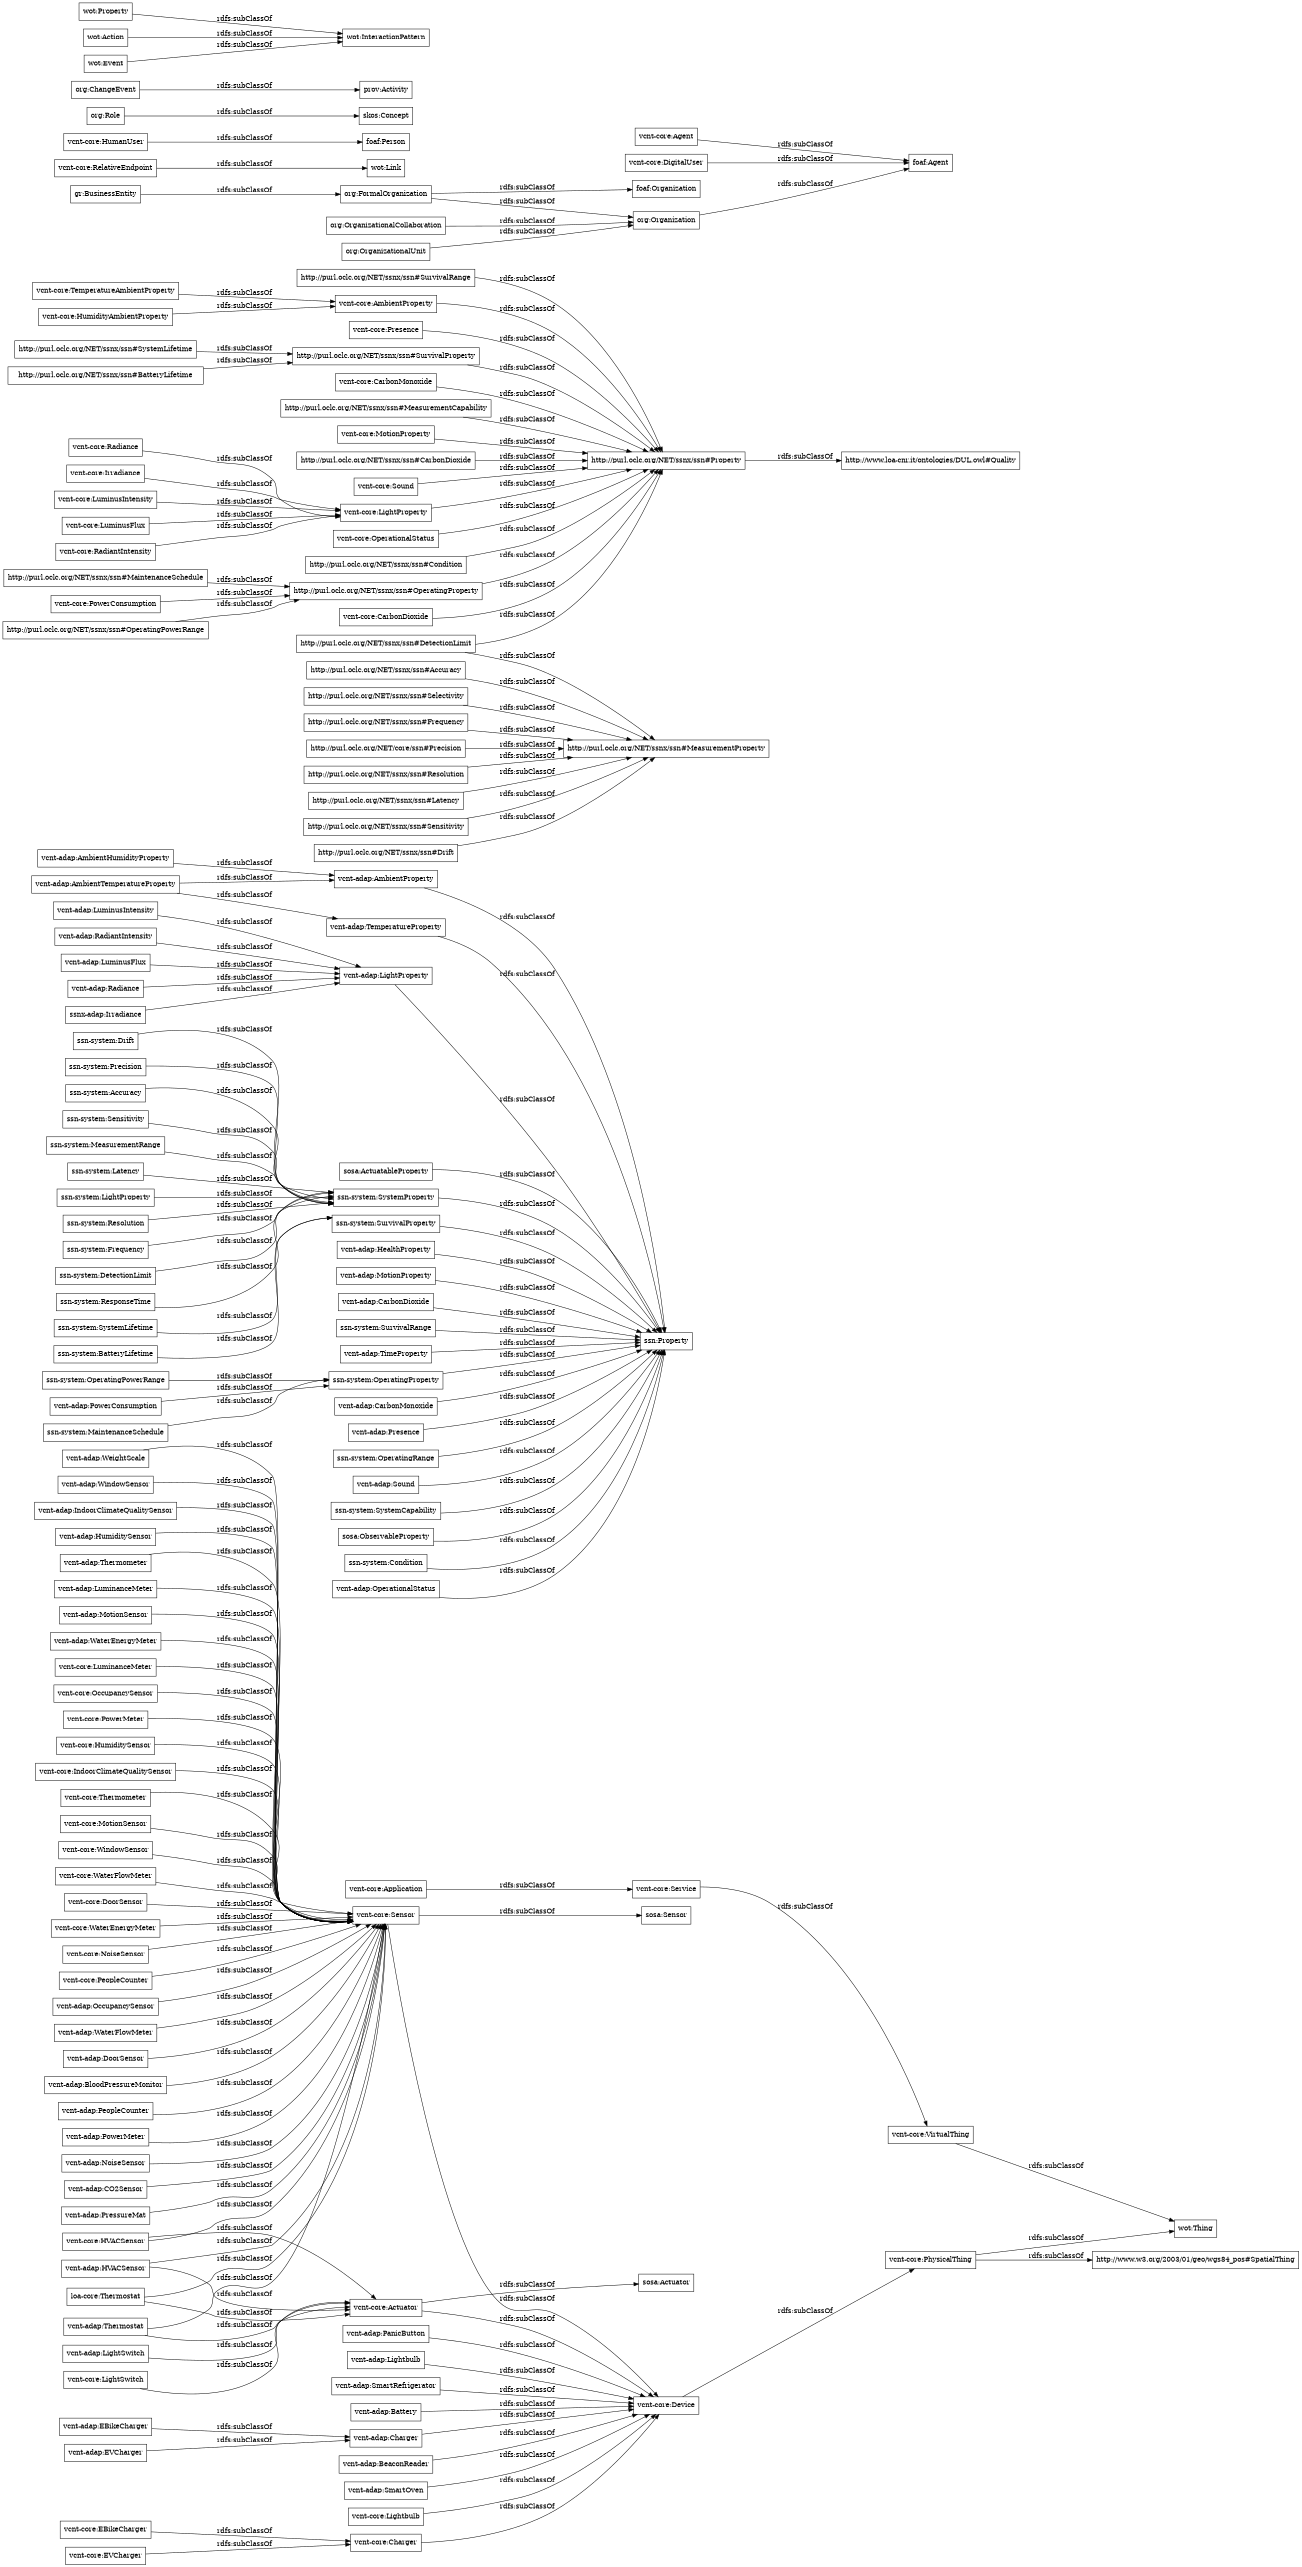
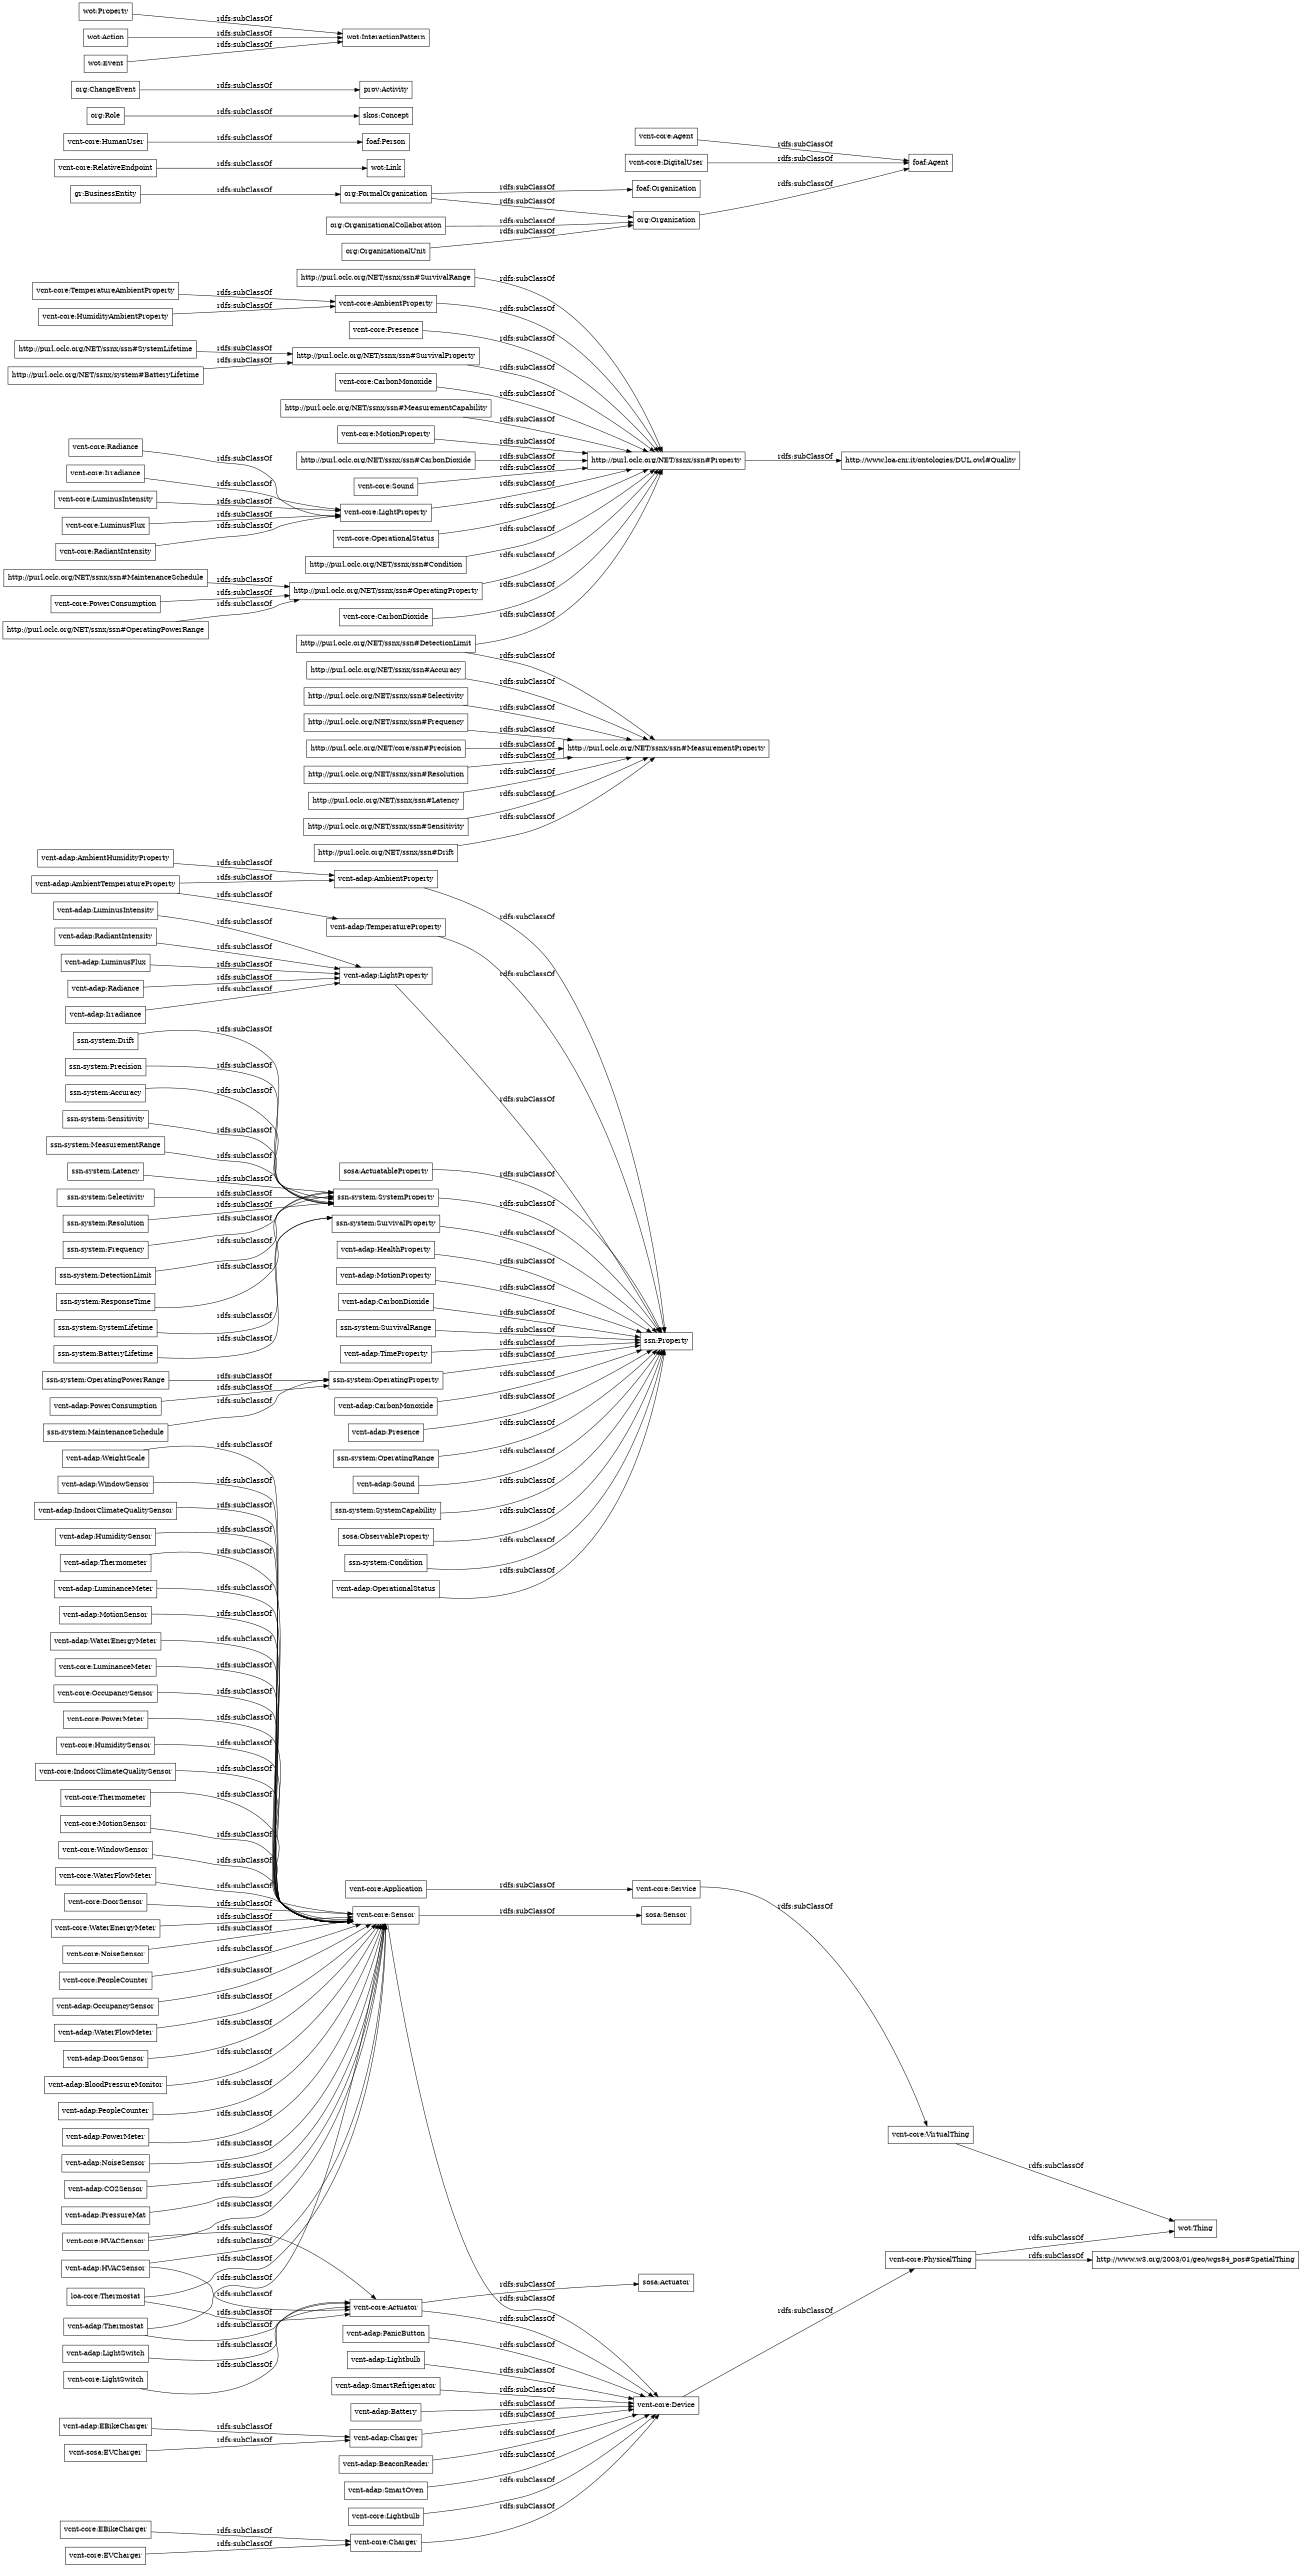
node "http://purl.oclc.org/NET/ssnx/ssn#BatteryLifetime": label "http://purl.oclc.org/NET/ssnx/ssn#BatteryLifetime" -> "http://purl.oclc.org/NET/ssnx/system#BatteryLifetime"
node "ssnx-adap:Irradiance": label "ssnx-adap:Irradiance" -> "vcnt-adap:Irradiance"
node "ssn-system:LightProperty": label "ssn-system:LightProperty" -> "ssn-system:Selectivity"
node "vcnt-adap:EVCharger": label "vcnt-adap:EVCharger" -> "vcnt-sosa:EVCharger"
